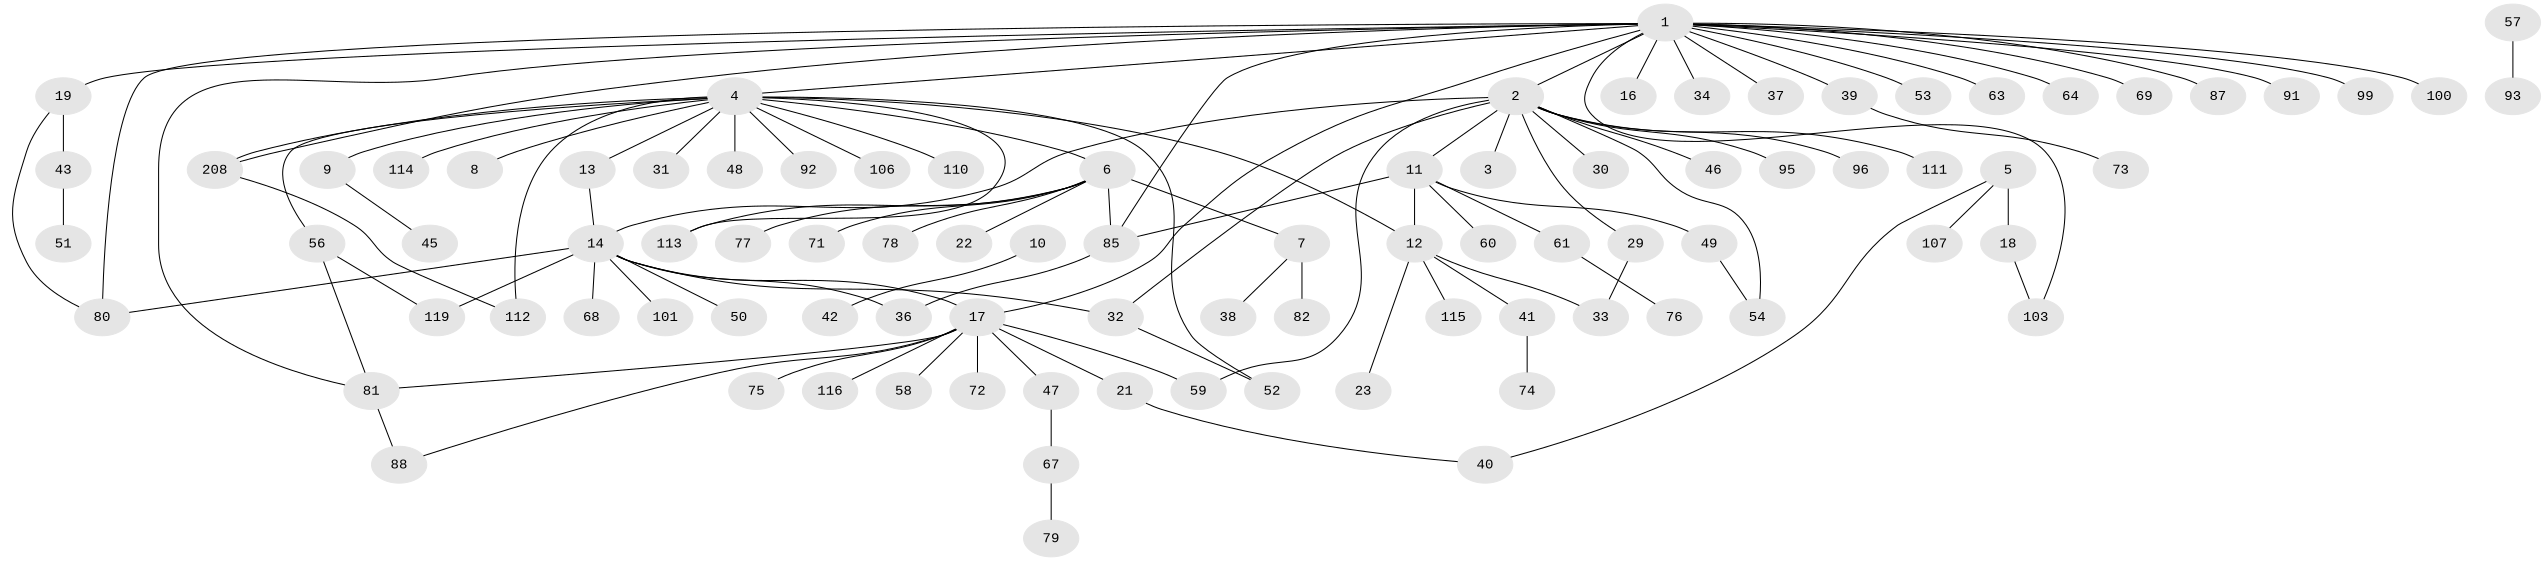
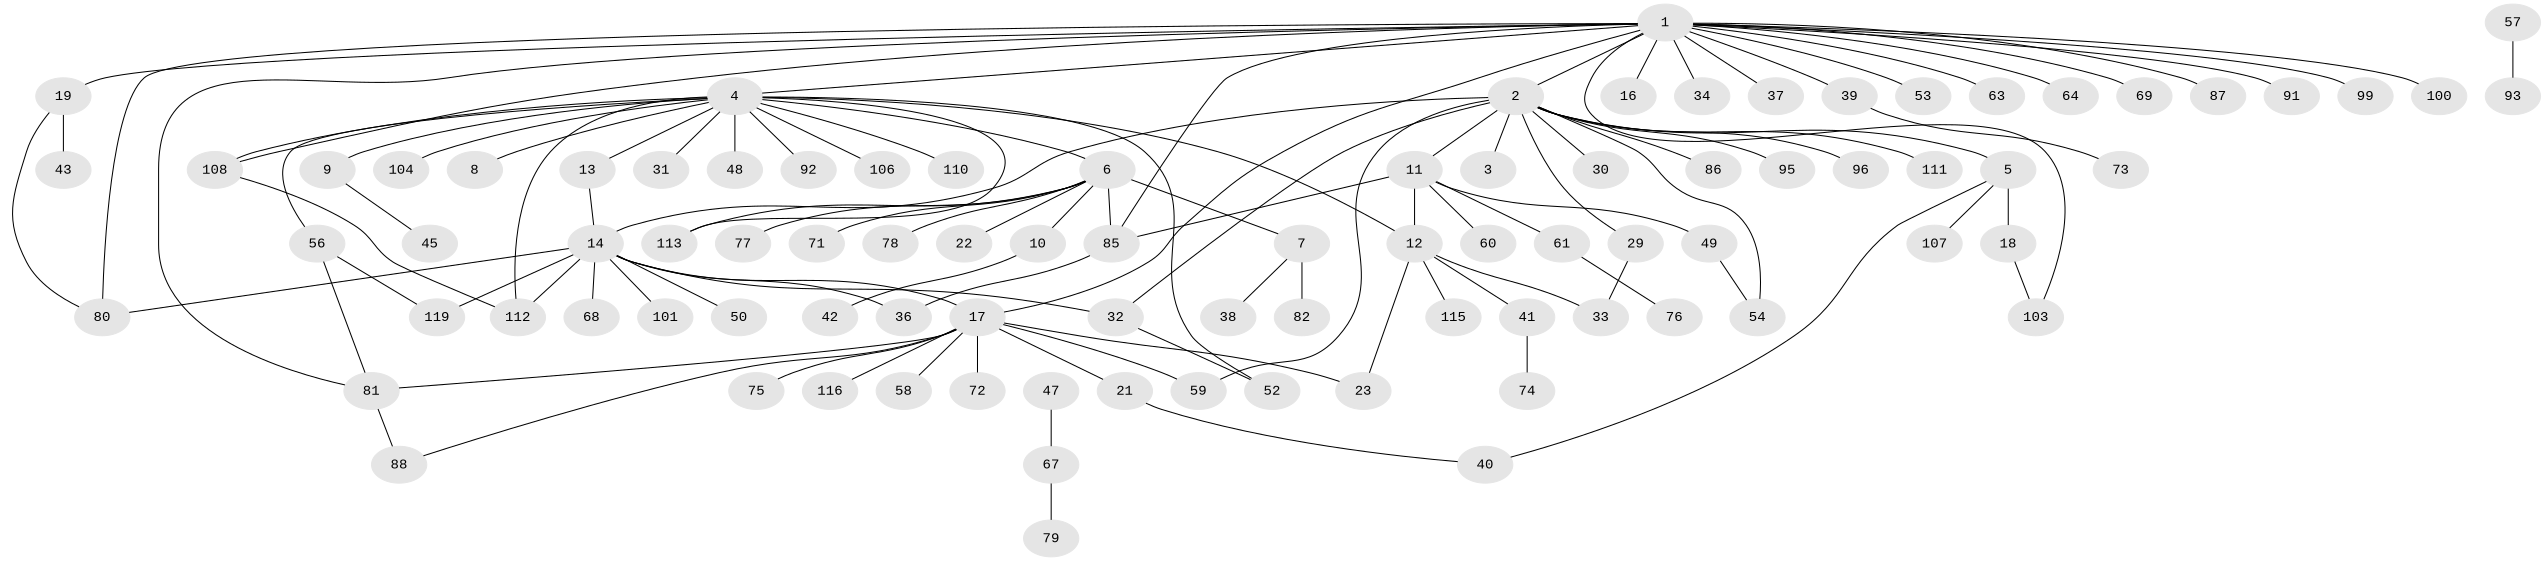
edge "2" -- "5": added
node "208": label "208" -> "108"
node "114": label "114" -> "104"
node "46": label "46" -> "86"
edge "6" -- "10": added
node "51": removed
edge "14" -- "112": added
edge "17" -- "47": now "17" -- "23"
